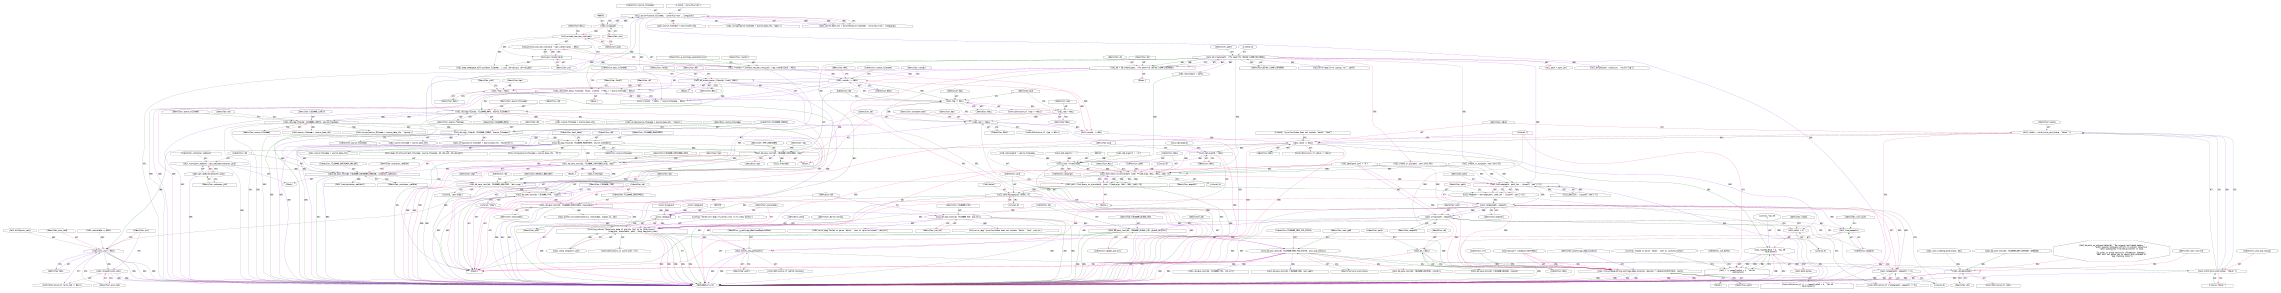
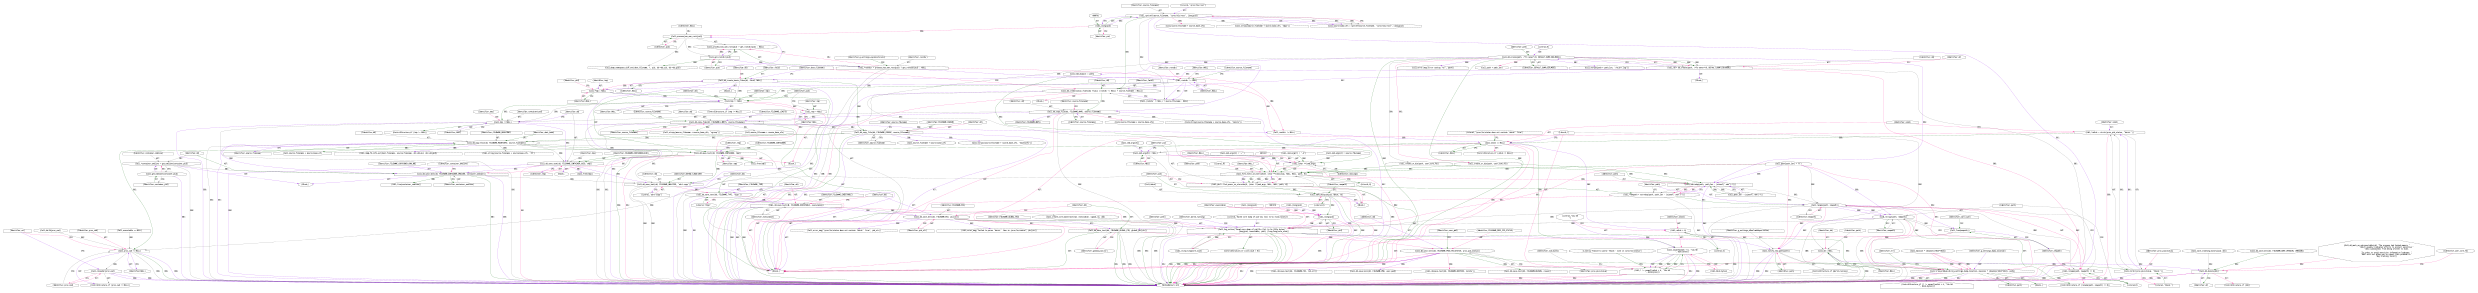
edge "(Call,dd_create_basic_files(dd, fsuid, NULL))" -> "(Call,dd_copy_file(dd, FILENAME_MAPS, source_filename))": now "(Call,dd_create_basic_files(dd, fsuid, NULL))" -> "(Call,dd_copy_file(dd, FILENAME_CGROUP, source_filename))"
node "(Identifier,TYPE_CONTAINER)": label "(Identifier,TYPE_CONTAINER)" -> "(Identifier,FILENAME_CONTAINER)"
edge "(Call,(char **)cmd_args)" -> "(MethodReturn,int)": removed, label "DDG:"
